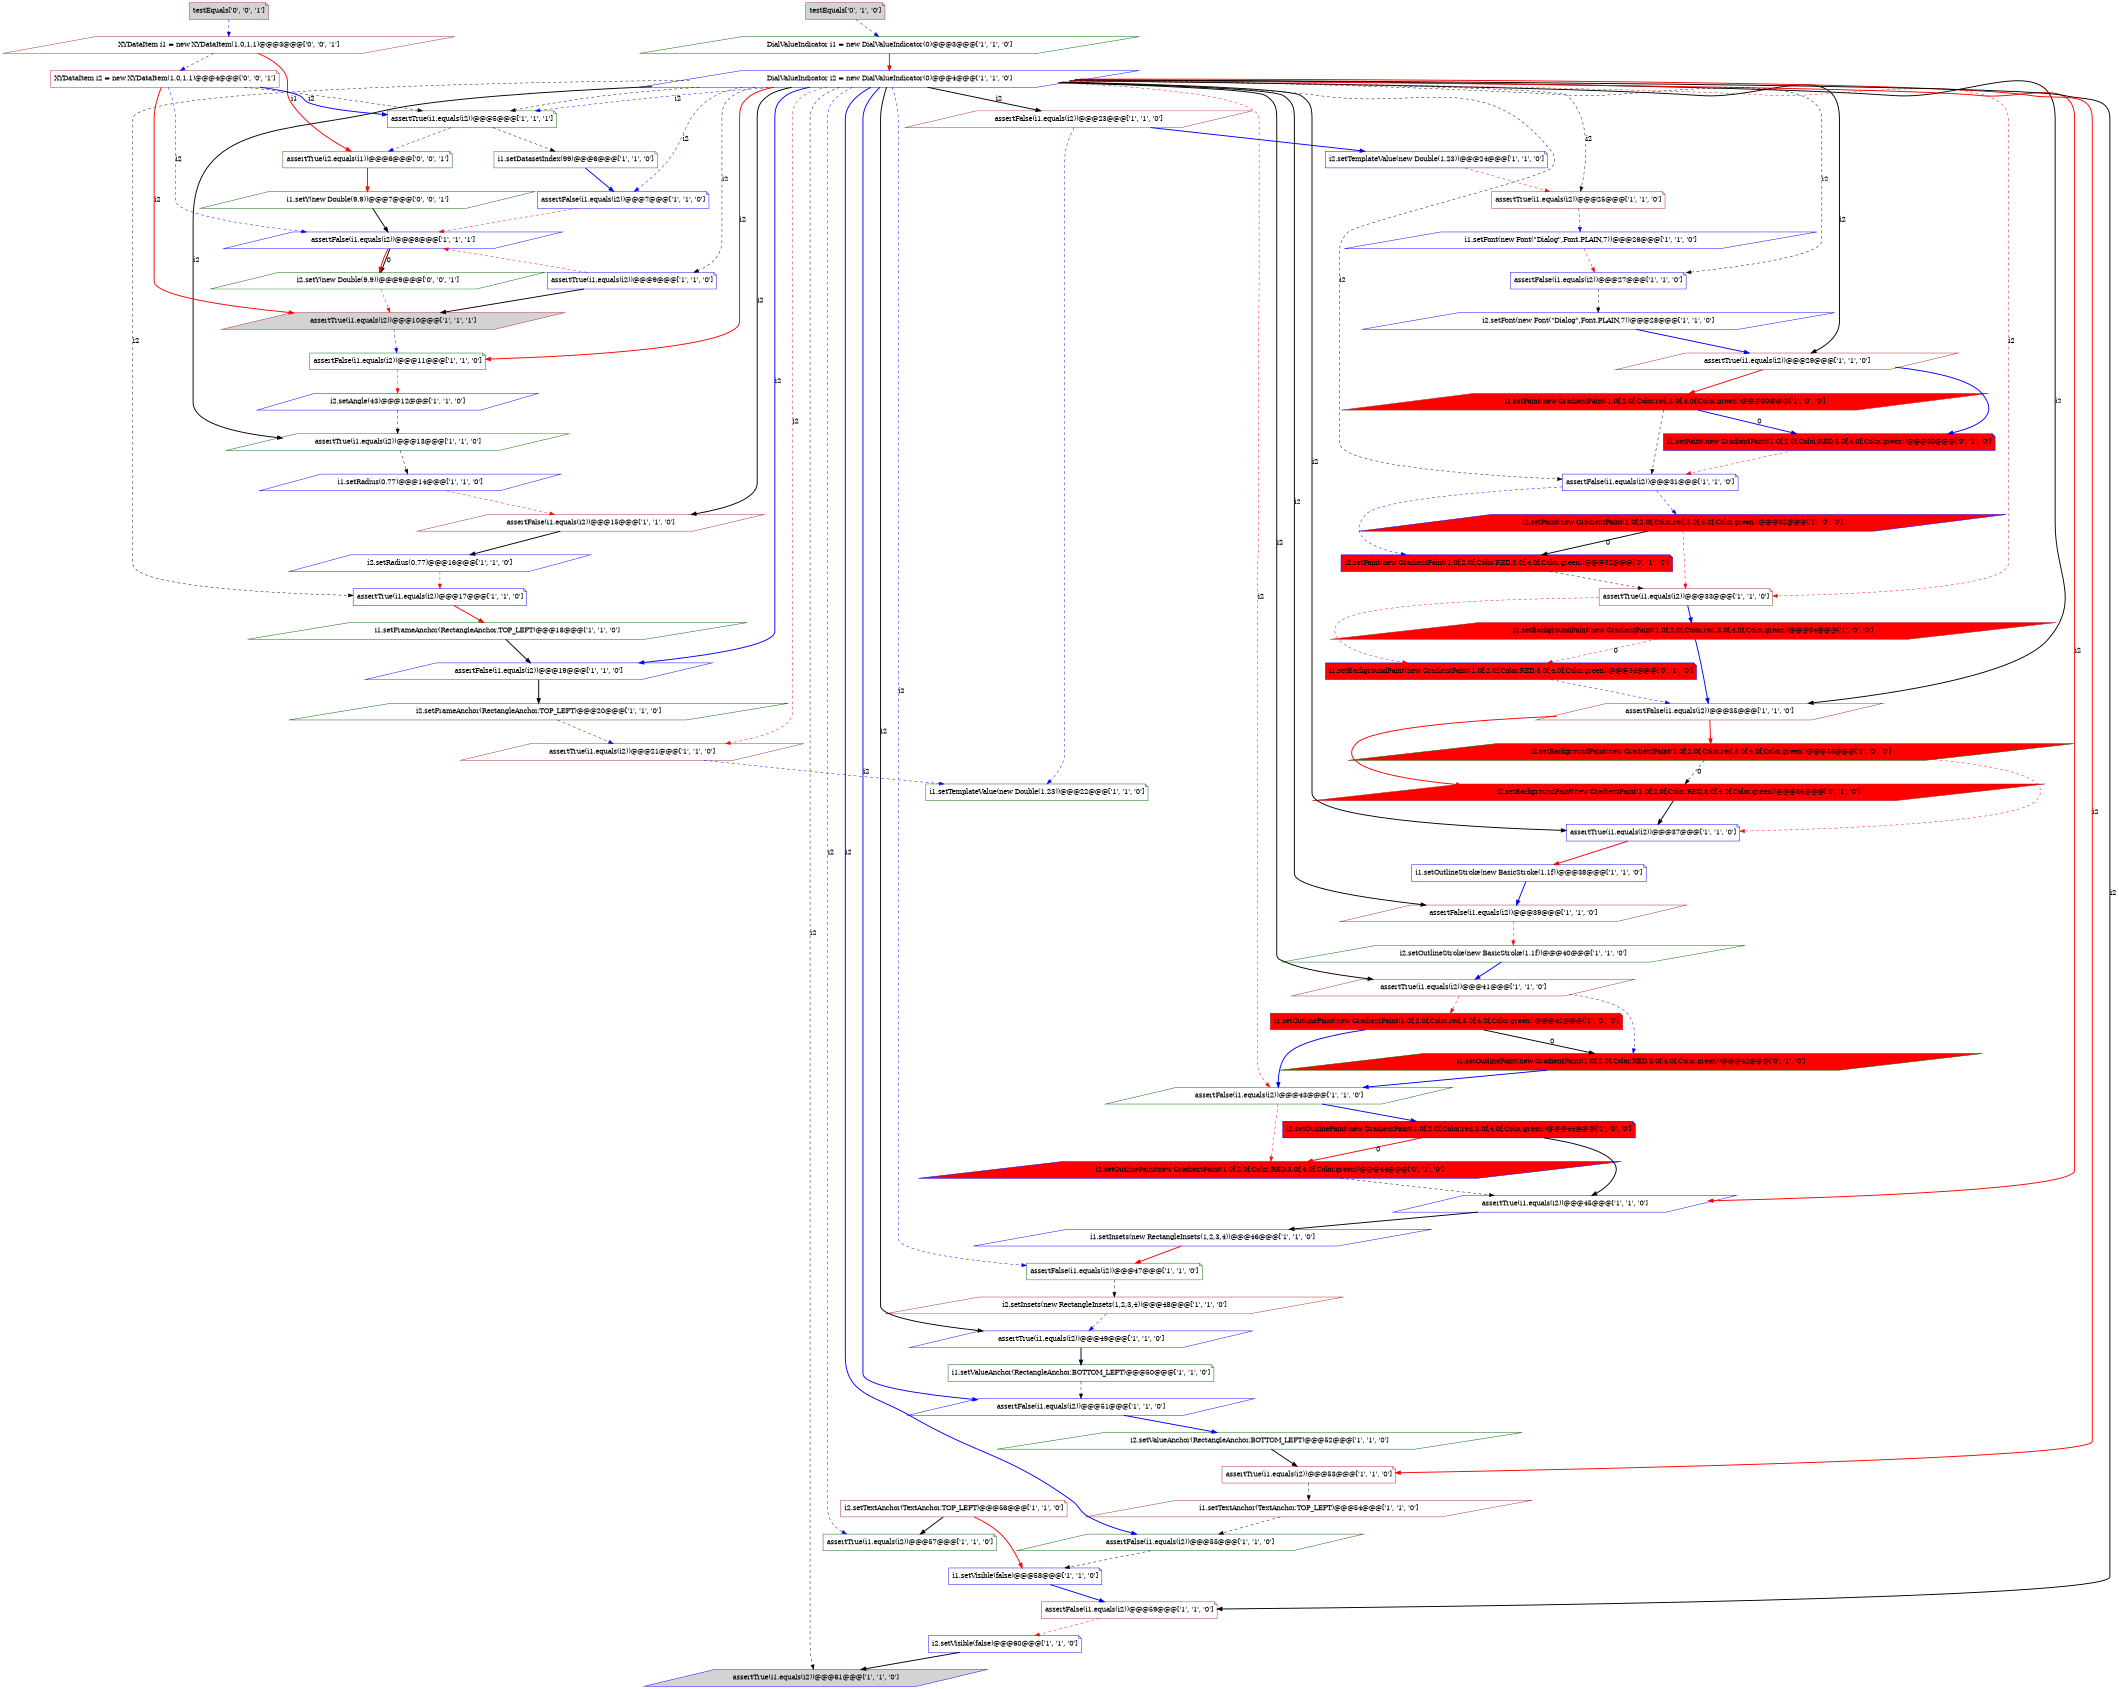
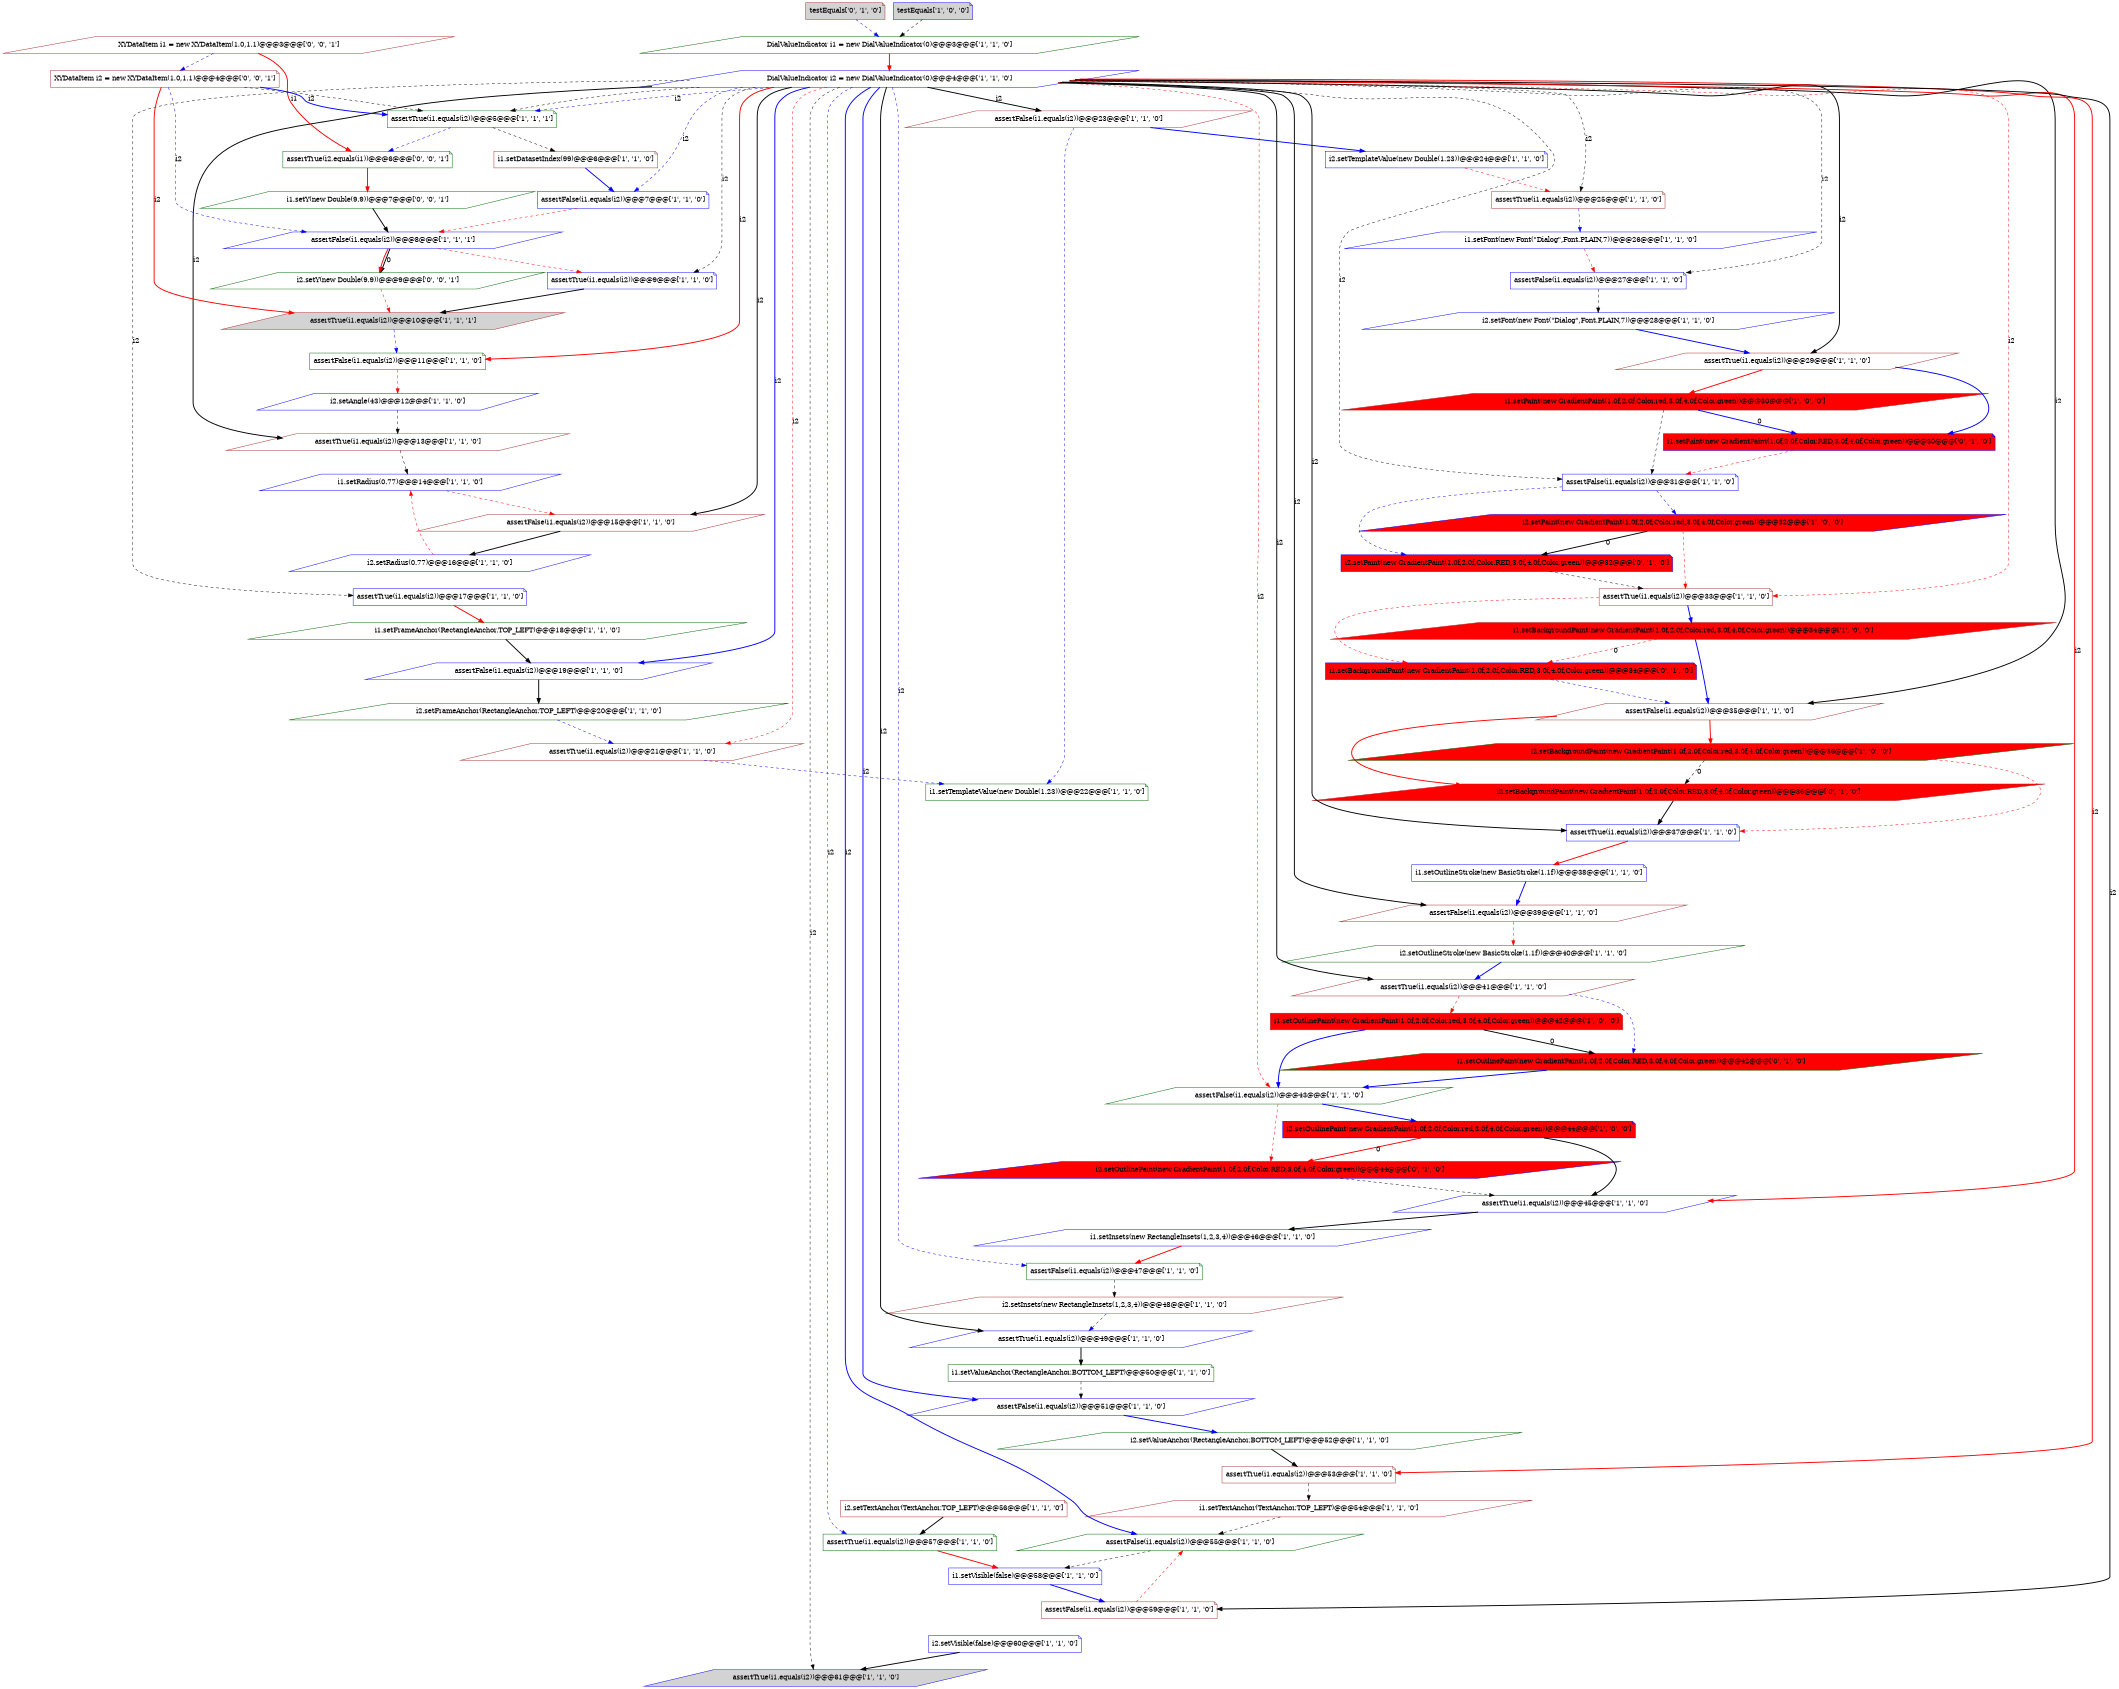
node "testEquals['0', '0', '1']": removed
node "testEquals['1', '0', '0']": added
edge "assertTrue(i1.equals(i2))@@@9@@@['1', '1', '0']" -> "assertFalse(i1.equals(i2))@@@8@@@['1', '1', '1']": reversed
node "assertTrue(i1.equals(i2))@@@13@@@['1', '1', '0']": color darkgreen -> brown
edge "i2.setRadius(0.77)@@@16@@@['1', '1', '0']" -> "assertTrue(i1.equals(i2))@@@17@@@['1', '1', '0']": now "i2.setRadius(0.77)@@@16@@@['1', '1', '0']" -> "i1.setRadius(0.77)@@@14@@@['1', '1', '0']"
edge "i2.setTextAnchor(TextAnchor.TOP_LEFT)@@@56@@@['1', '1', '0']" -> "i1.setVisible(false)@@@58@@@['1', '1', '0']": now "assertTrue(i1.equals(i2))@@@57@@@['1', '1', '0']" -> "i1.setVisible(false)@@@58@@@['1', '1', '0']"
edge "assertFalse(i1.equals(i2))@@@59@@@['1', '1', '0']" -> "i2.setVisible(false)@@@60@@@['1', '1', '0']": now "assertFalse(i1.equals(i2))@@@59@@@['1', '1', '0']" -> "assertFalse(i1.equals(i2))@@@55@@@['1', '1', '0']"
